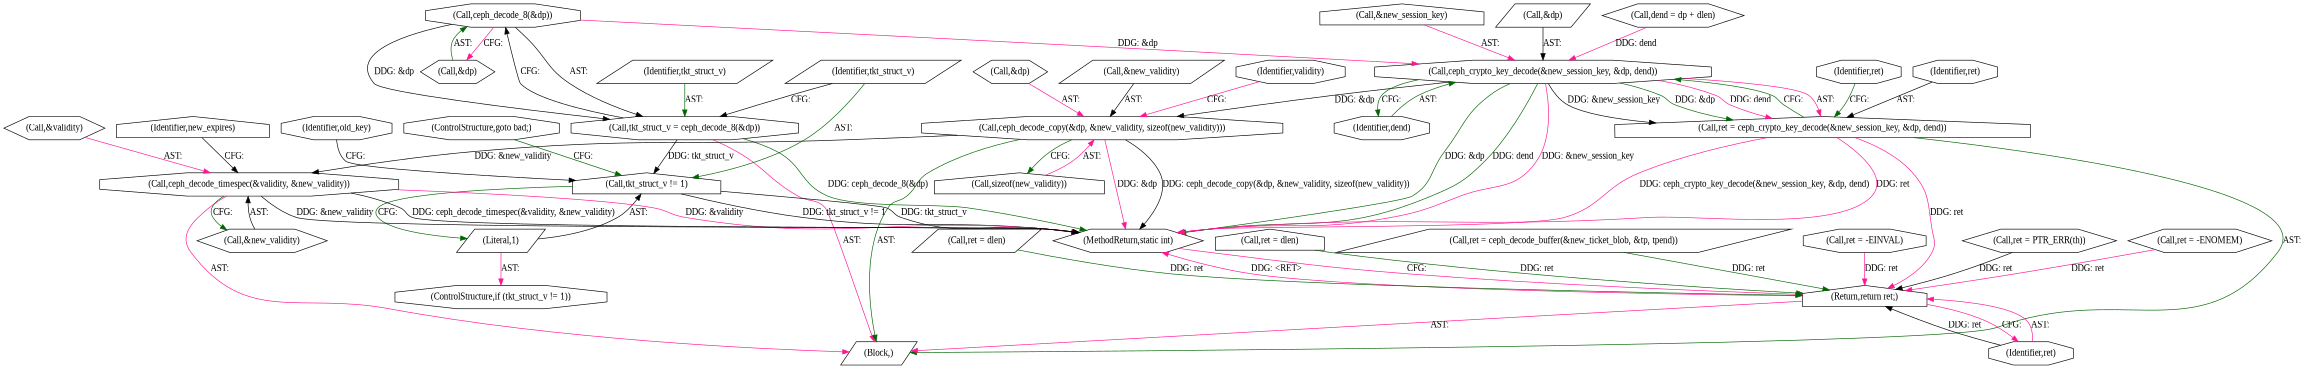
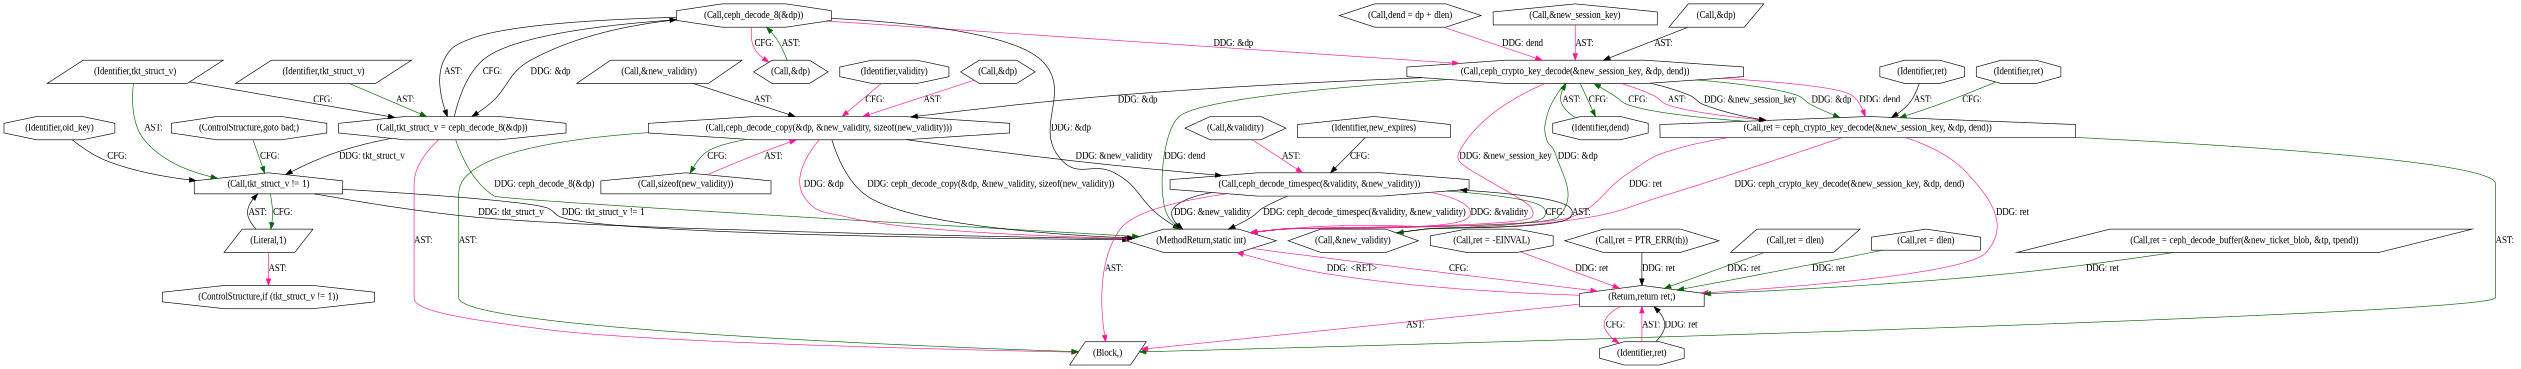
edge "(Call,ceph_decode_8(&dp))" -> "(MethodReturn,static int)": added, label "DDG: &dp"
node "(Call,ret = -ENOMEM)": removed
